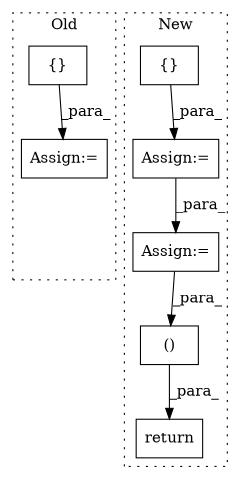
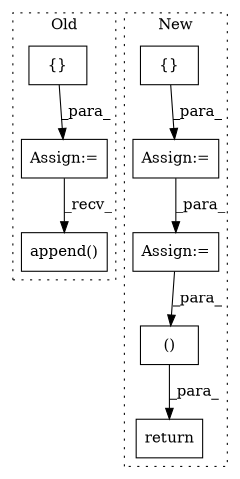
node "append()": added
